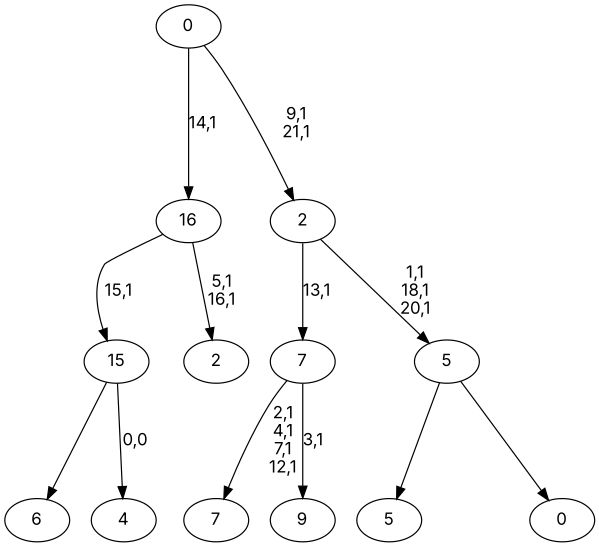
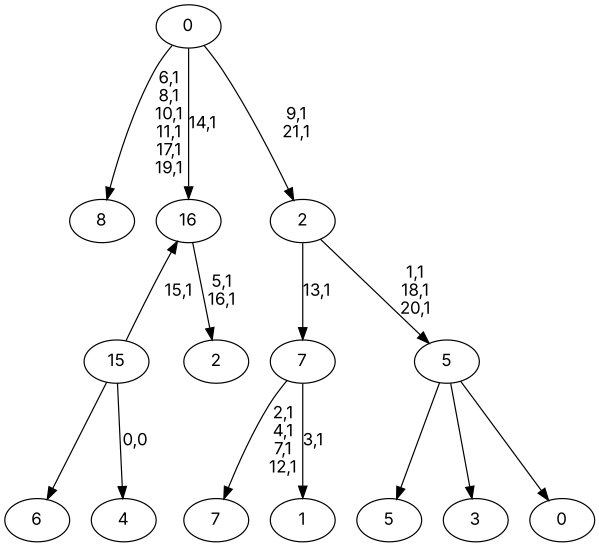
node "8": added
edge "16" -> "15": reversed
node "9": label "9" -> "1"
node "3": added
